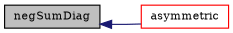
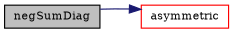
edge "asymmetric" -> "negSumDiag": reversed
